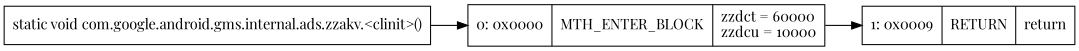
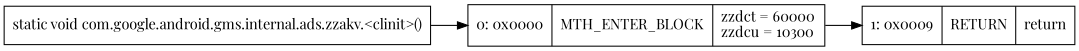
node "0: 0x0000": text "zzdcu = 10000" -> "zzdcu = 10300"
